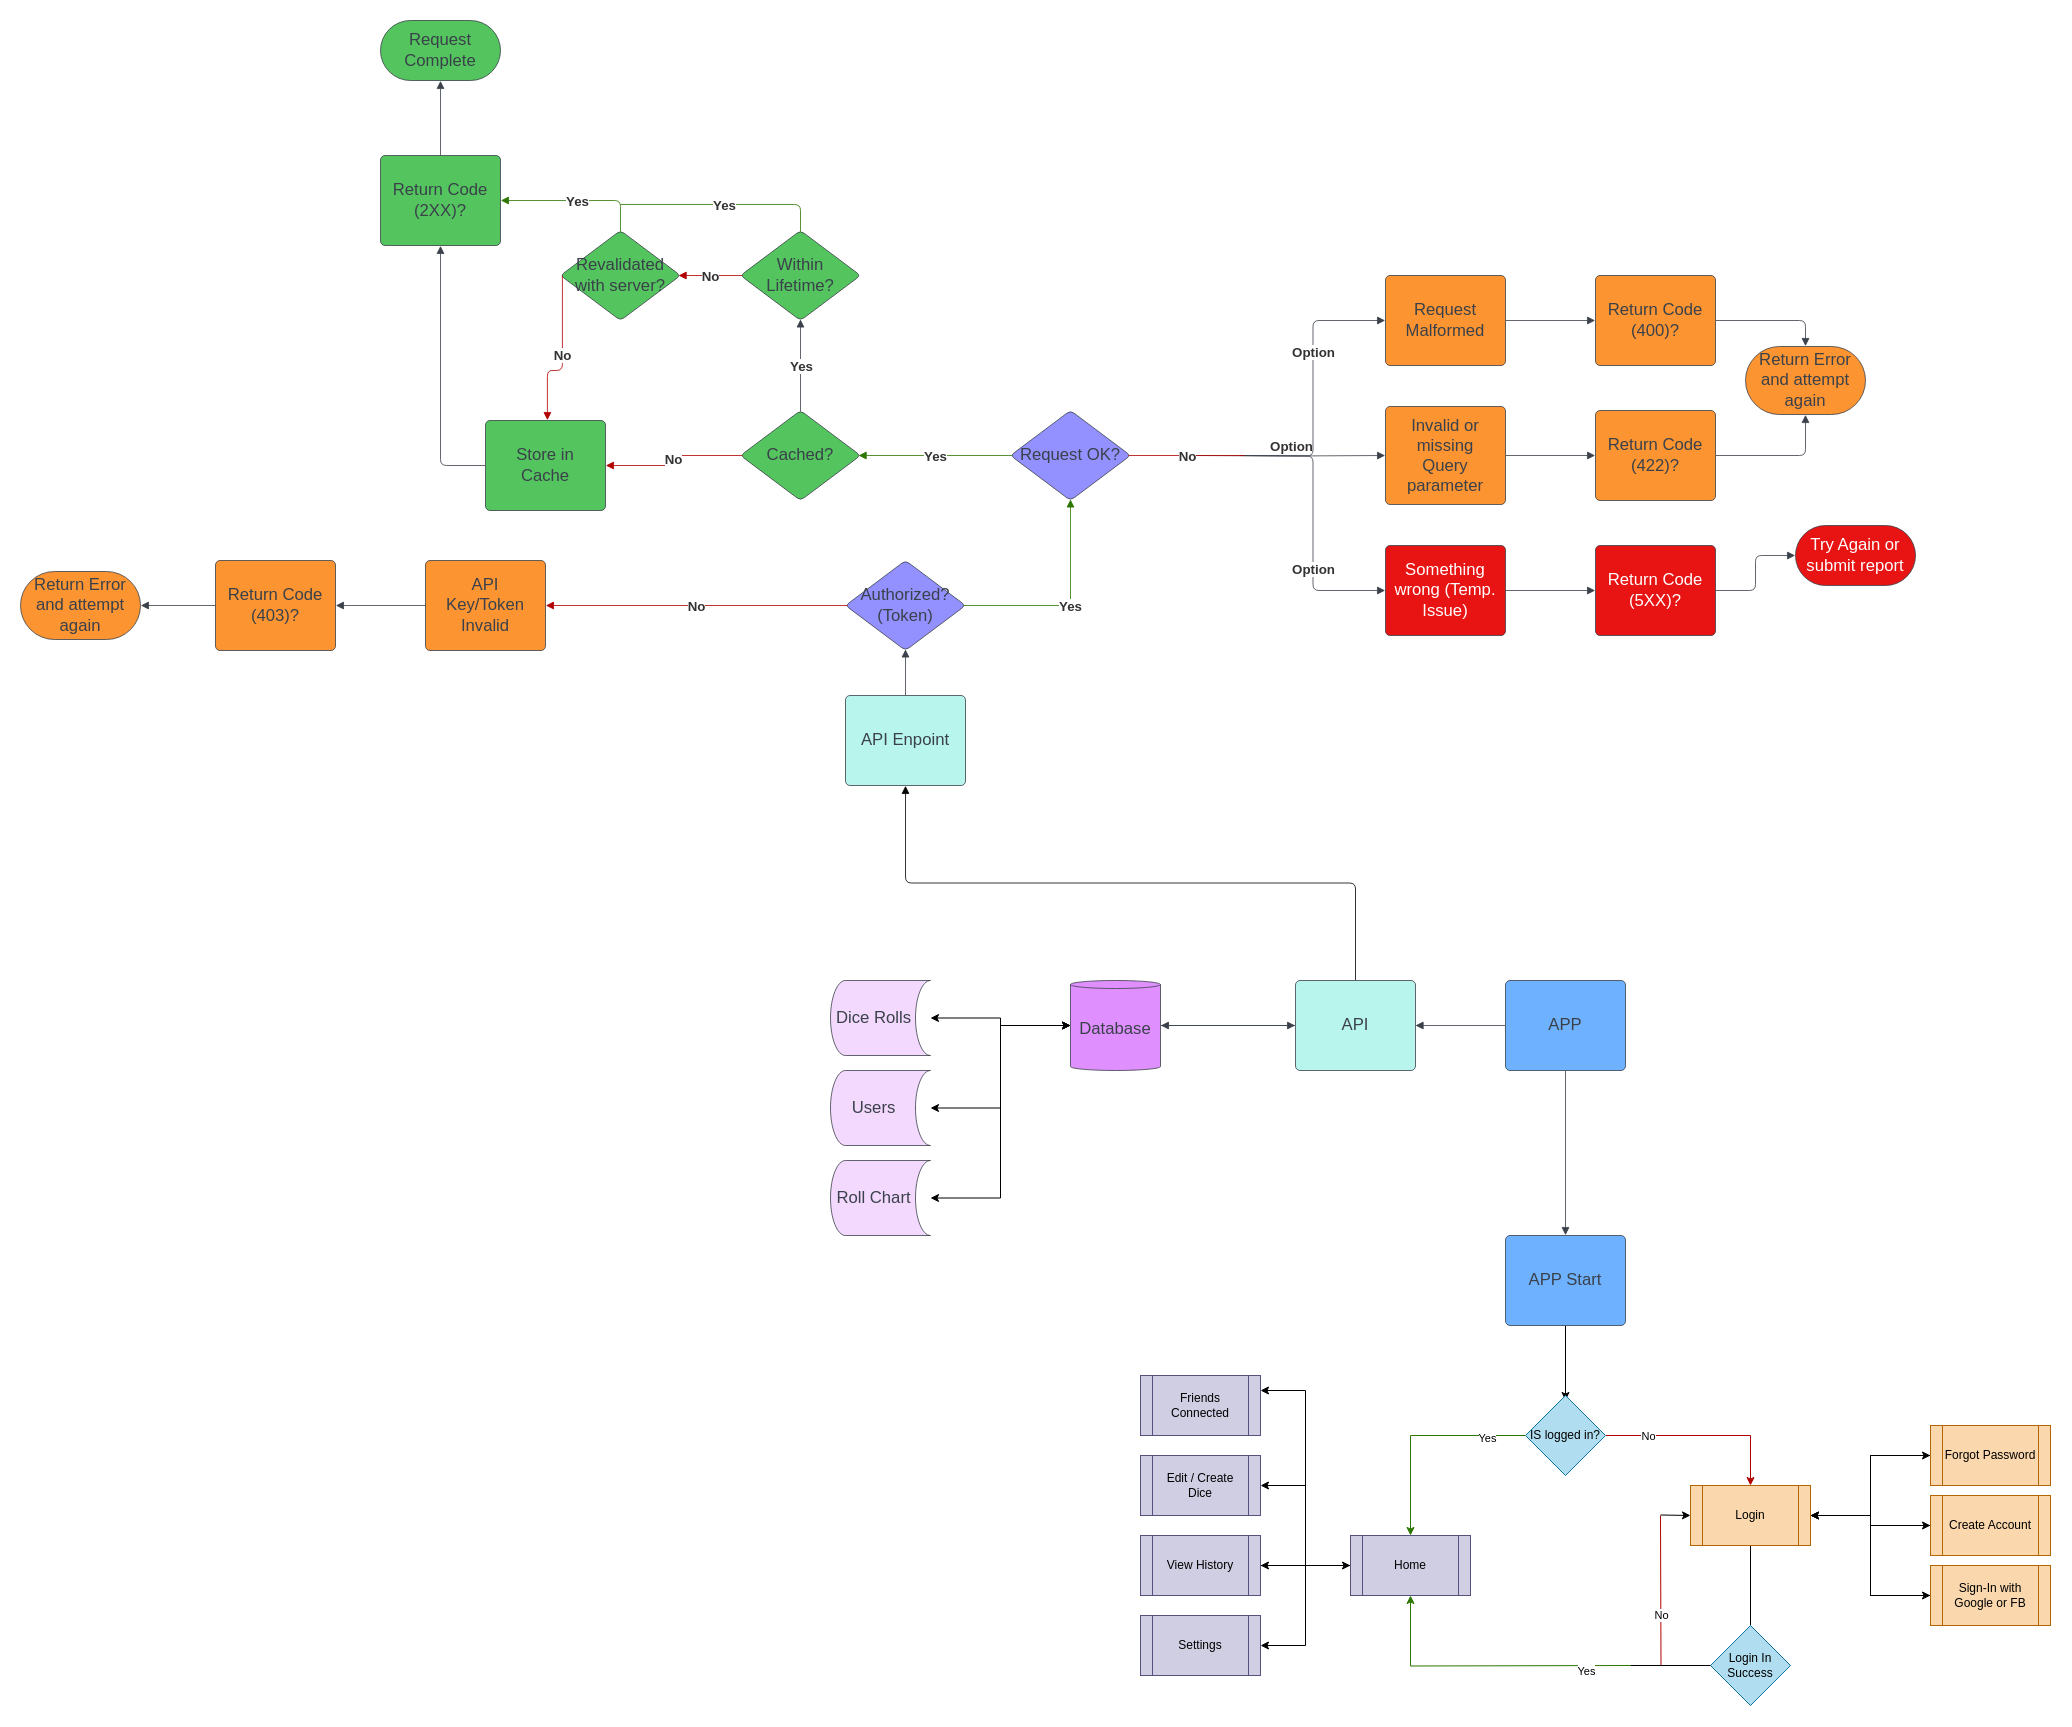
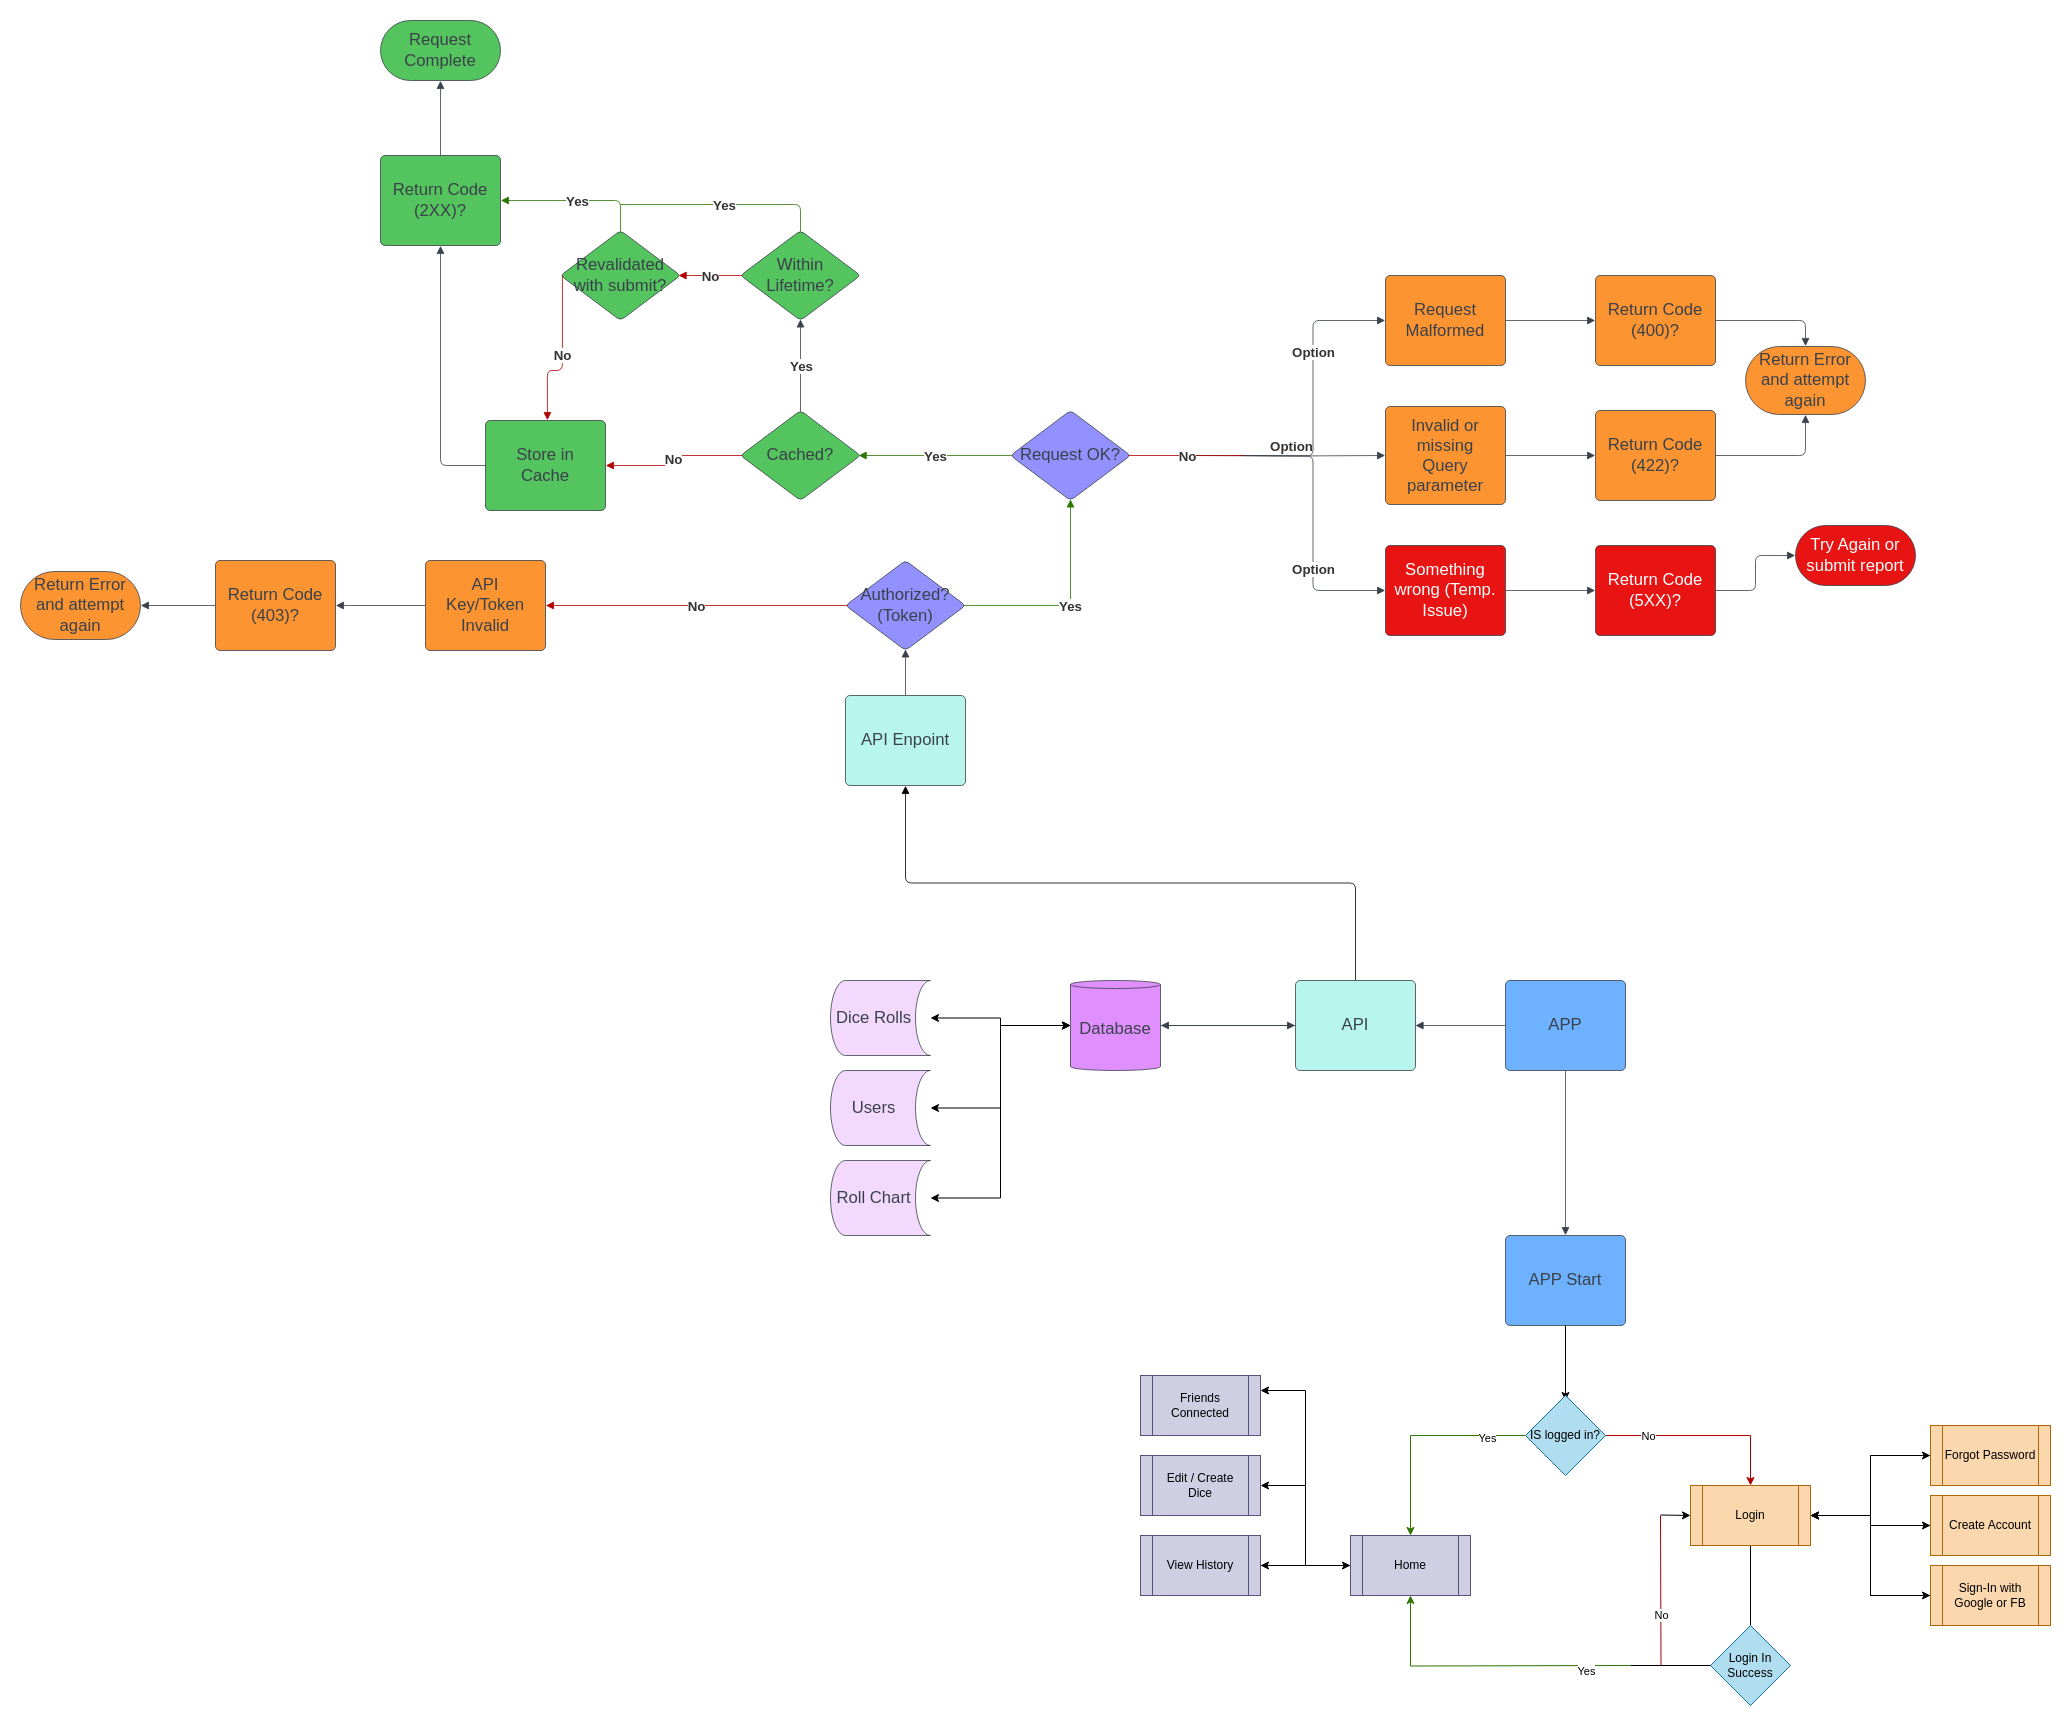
node "Revalidated with server?": label "Revalidated with server?" -> "Revalidated with submit?"
edge "Home" -> "Settings": removed
node "Settings": removed
